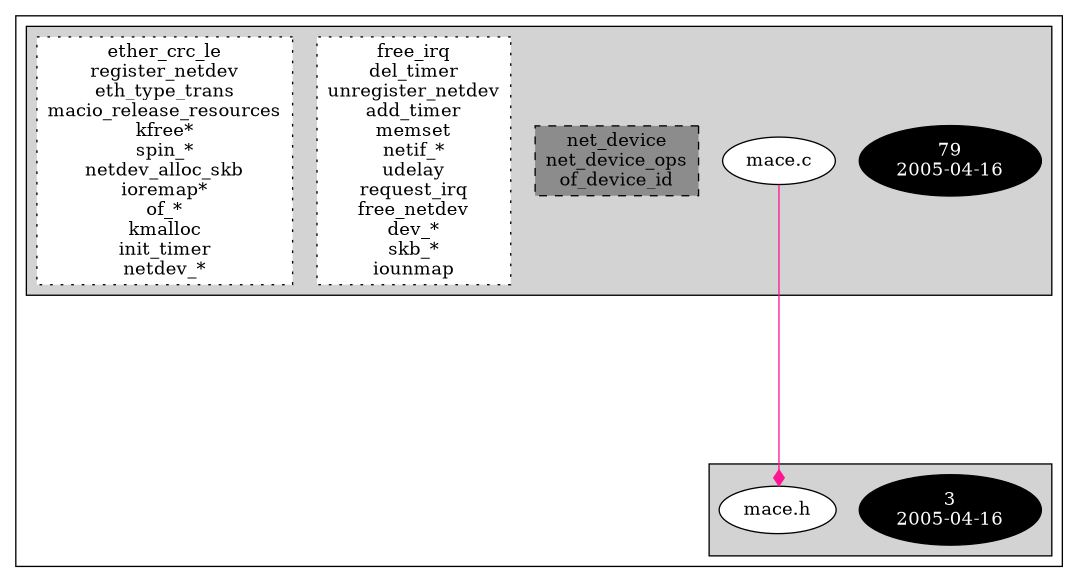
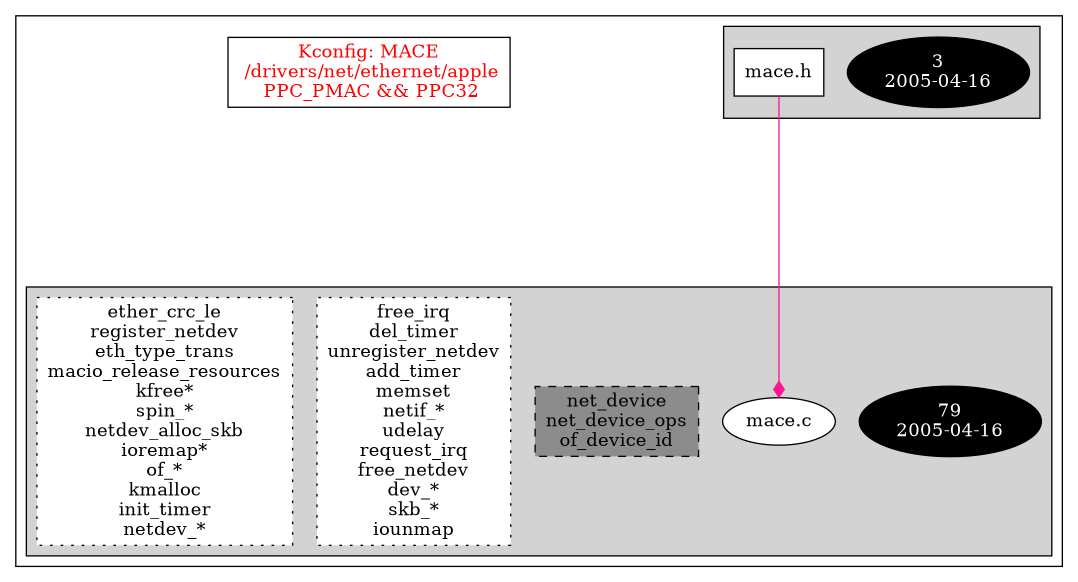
node "Kconfig: MACE /drivers/net/ethernet/apple PPC_PMAC && PPC32": added
edge "mace.c" -> "mace.h": reversed
node "mace.h": shape ellipse -> box
